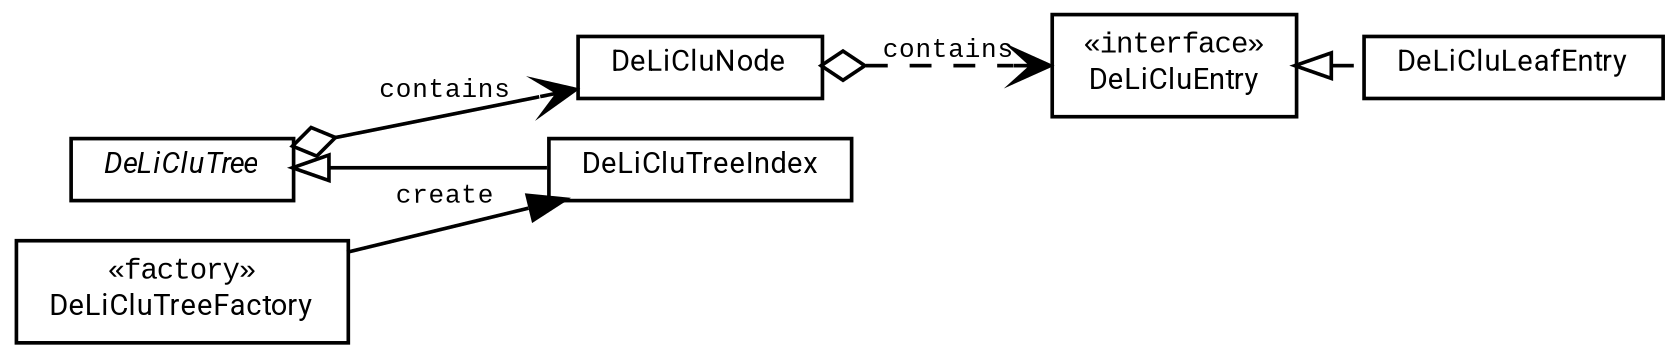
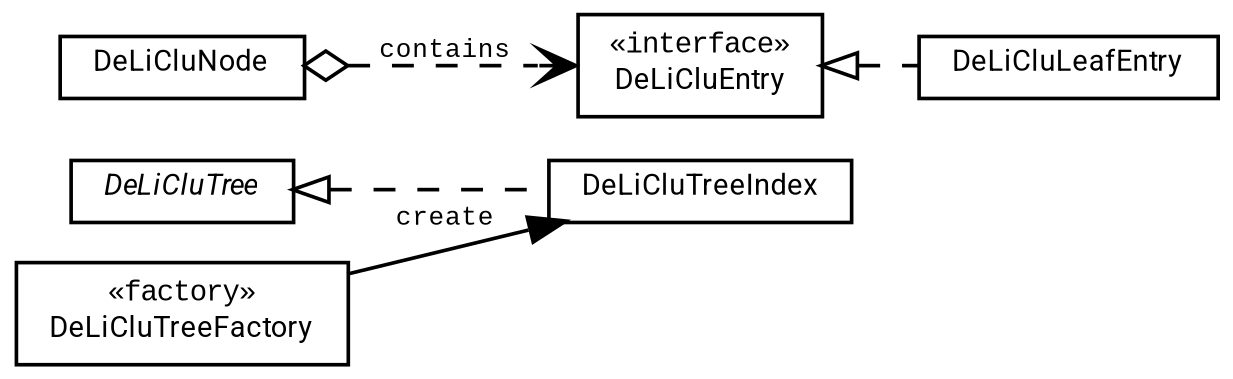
edge "DeLiCluNode" -- "DeLiCluTree": removed, label "contains"
edge "DeLiCluTreeIndex" -> "DeLiCluTree": style solid -> dashed
